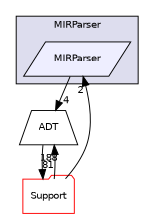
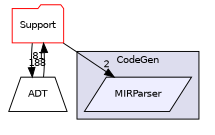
cluster "MIRParser": label "MIRParser" -> "CodeGen"
edge "MIRParser" -> "ADT": removed
